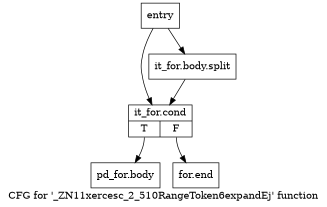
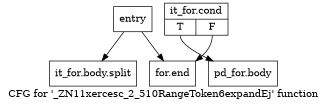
edge "entry" -> "it_for.cond": now "entry" -> "for.end"
edge "it_for.body.split" -> "it_for.cond": removed
